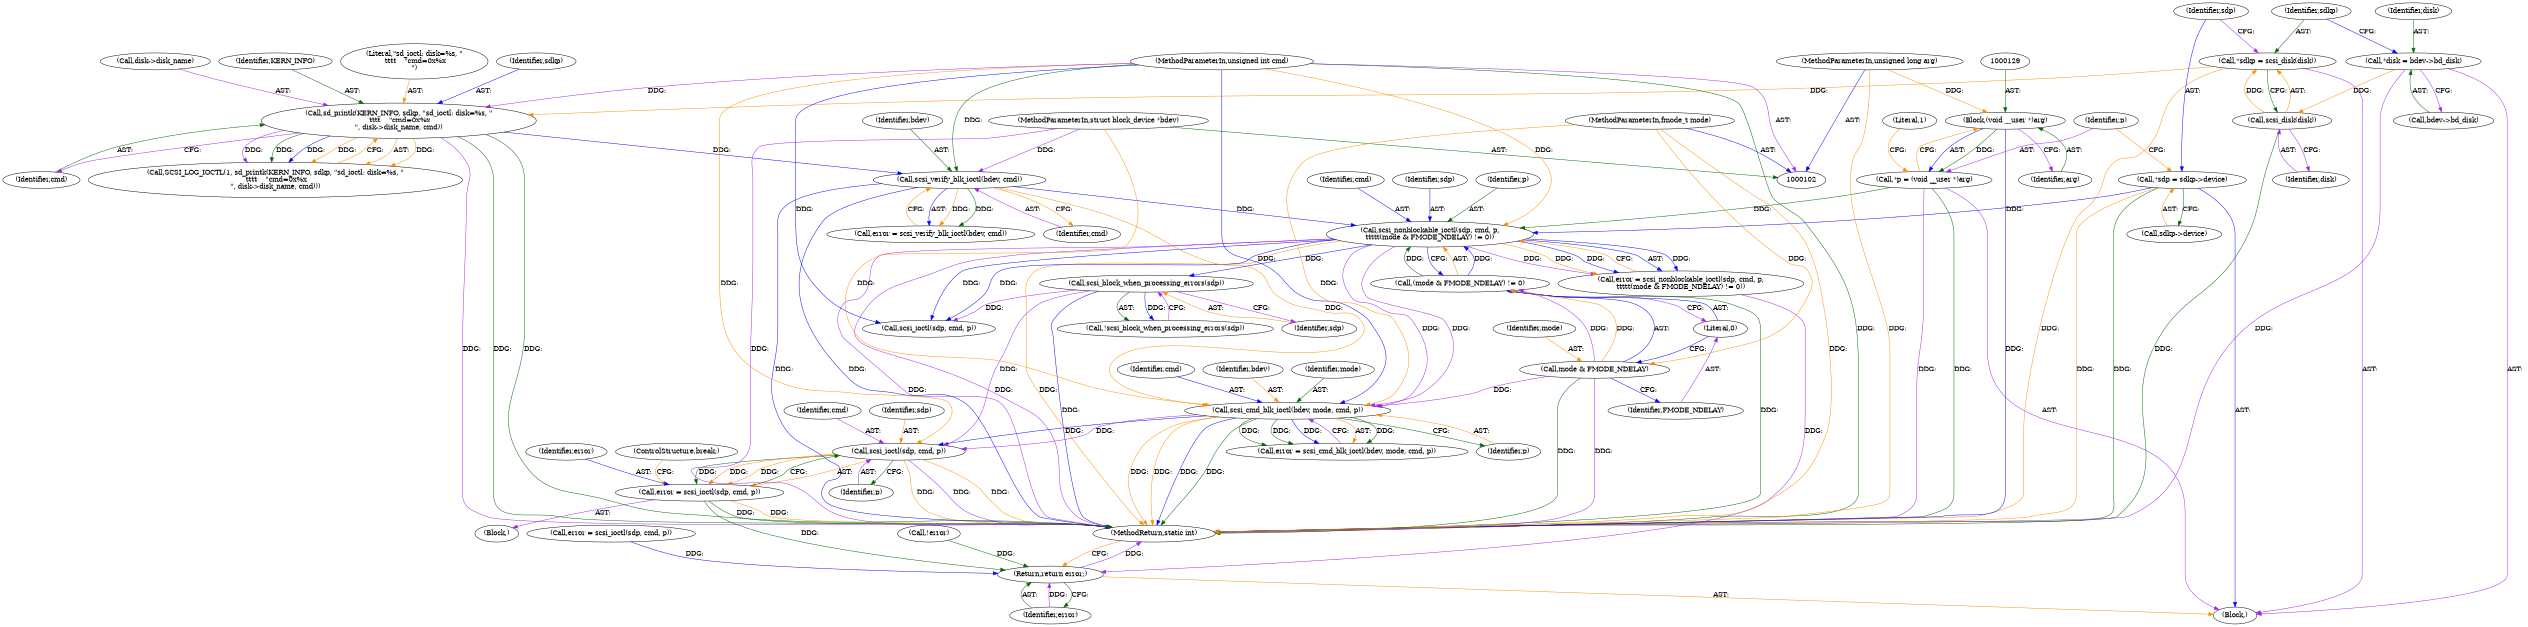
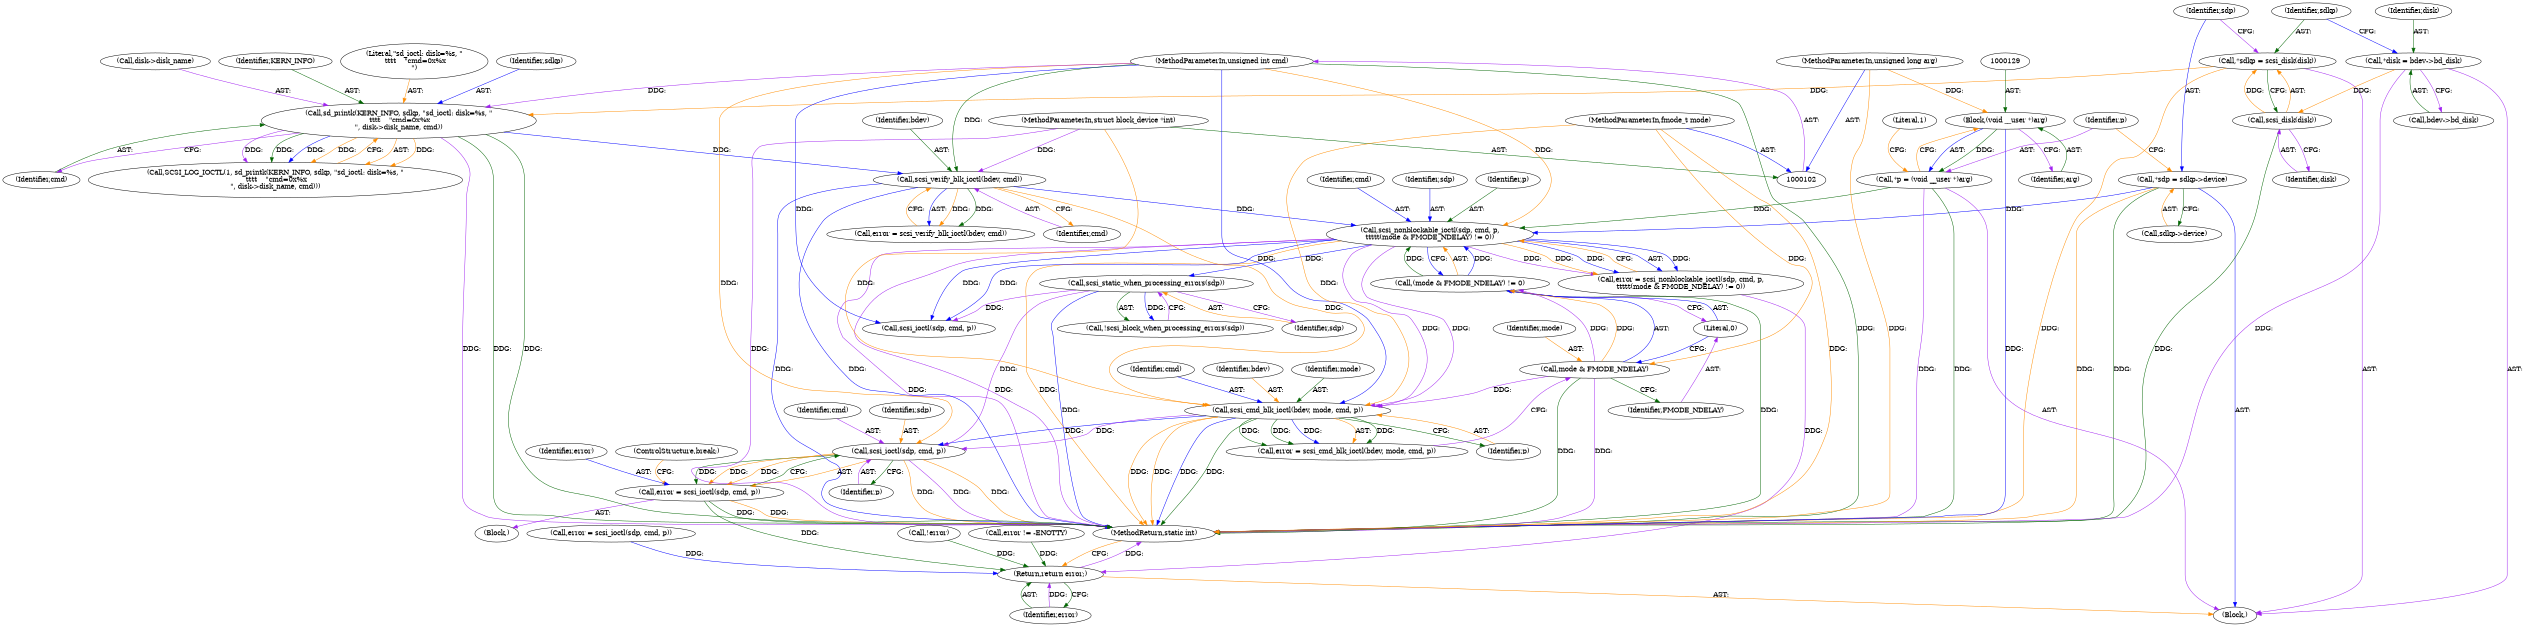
edge "(MethodParameterIn,unsigned int cmd)" -> "1000102": reversed
node "(MethodParameterIn,struct block_device *bdev)": label "(MethodParameterIn,struct block_device *bdev)" -> "(MethodParameterIn,struct block_device *int)"
node "(Call,scsi_block_when_processing_errors(sdp))": label "(Call,scsi_block_when_processing_errors(sdp))" -> "(Call,scsi_static_when_processing_errors(sdp))"
edge "(Call,mode & FMODE_NDELAY)" -> "(Identifier,FMODE_NDELAY)": color blue -> darkgreen
edge "(Call,error = scsi_cmd_blk_ioctl(bdev, mode, cmd, p))" -> "(Call,scsi_cmd_blk_ioctl(bdev, mode, cmd, p))": now "(Call,error = scsi_cmd_blk_ioctl(bdev, mode, cmd, p))" -> "(Call,mode & FMODE_NDELAY)"
node "(Call,error != -ENOTTY)": added
